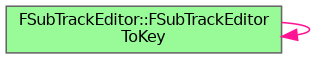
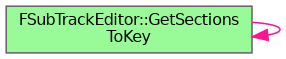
node "FSubTrackEditor::FSubTrackEditor ToKey": label "FSubTrackEditor::FSubTrackEditor ToKey" -> "FSubTrackEditor::GetSections ToKey"
